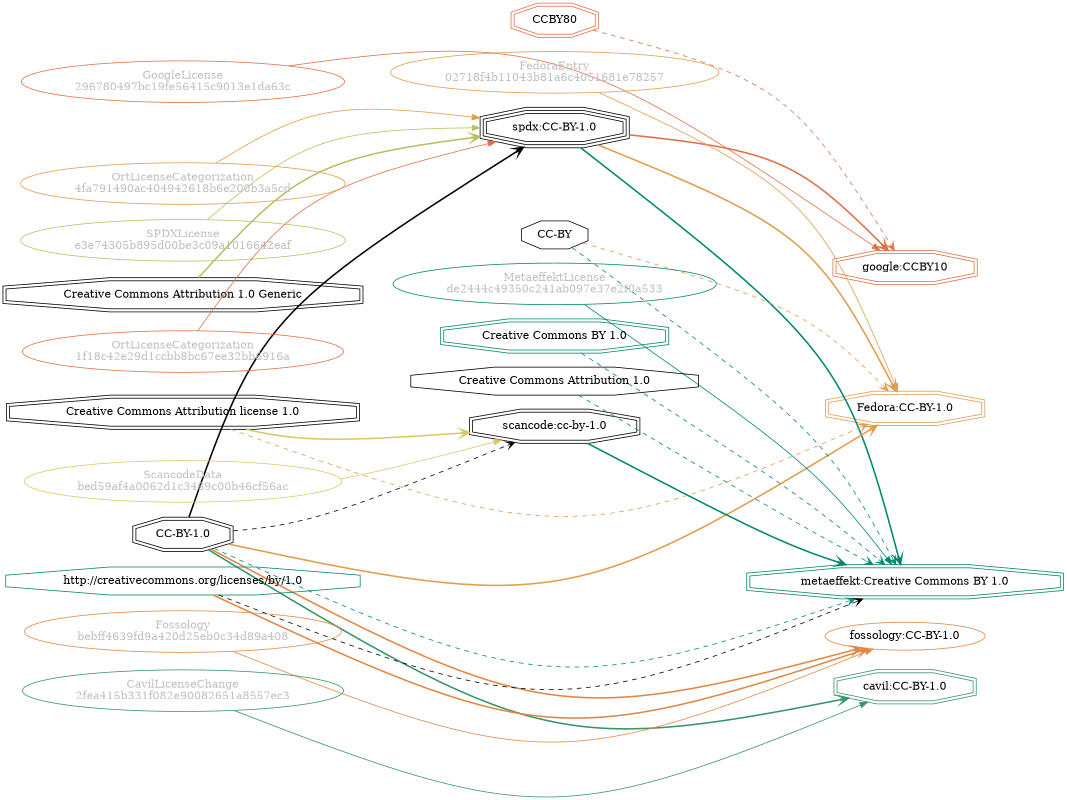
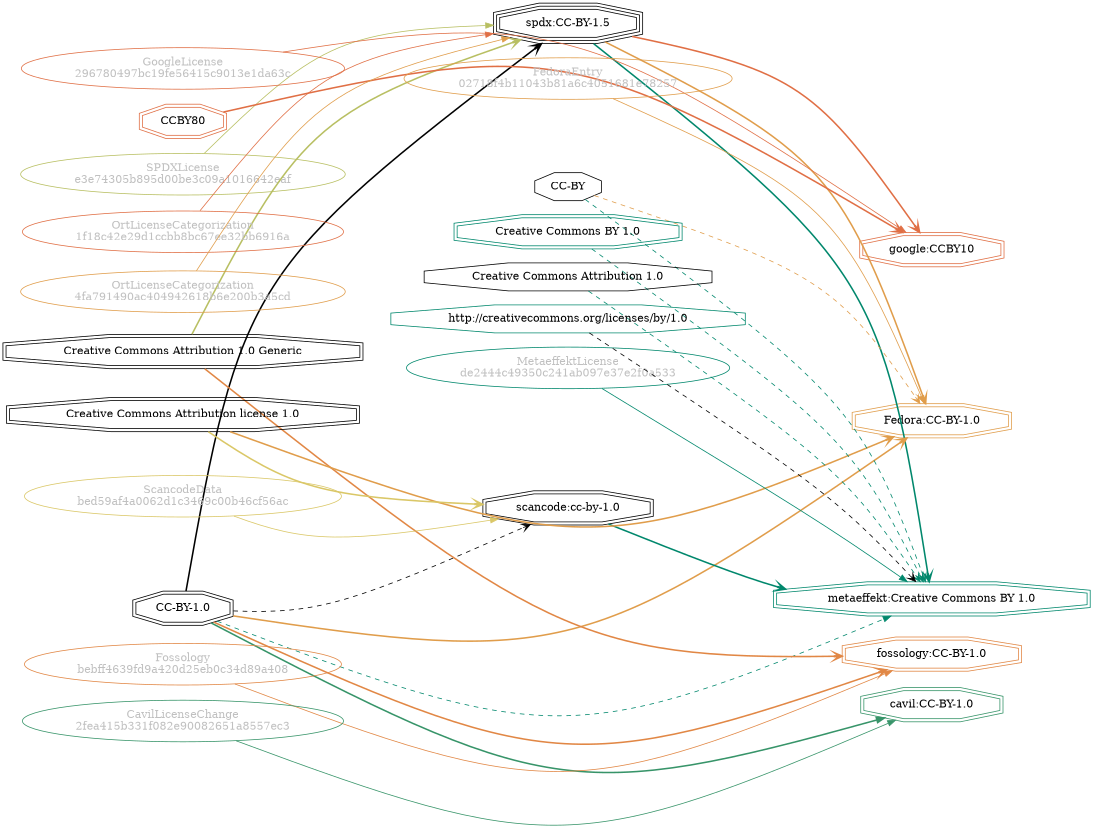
edge "CCBY80" -> "google:CCBY10": style dashed -> bold
node "spdx:CC-BY-1.0": label "spdx:CC-BY-1.0" -> "spdx:CC-BY-1.5"
edge "Creative Commons Attribution license 1.0" -> "Fedora:CC-BY-1.0": style dashed -> bold
node "fossology:CC-BY-1.0": shape ellipse -> doubleoctagon
edge "CC-BY-1.0" -> "metaeffekt:Creative Commons BY 1.0": arrowhead vee -> normal
edge "CC-BY-1.0" -> "cavil:CC-BY-1.0": arrowhead vee -> normal
edge "http://creativecommons.org/licenses/by/1.0" -> "fossology:CC-BY-1.0": now "Creative Commons Attribution 1.0 Generic" -> "fossology:CC-BY-1.0"
